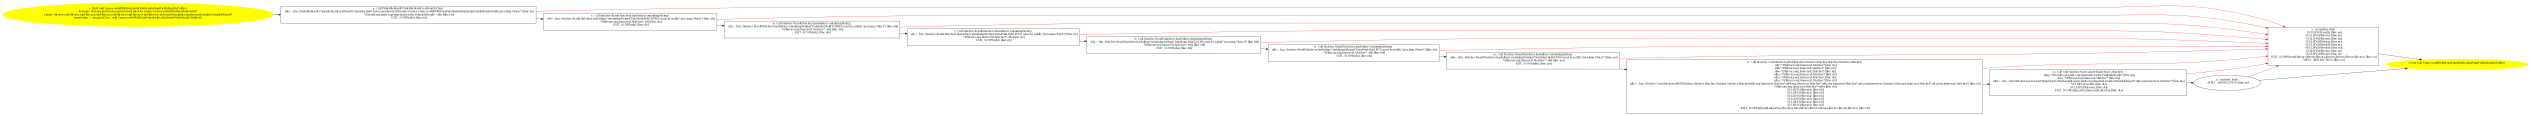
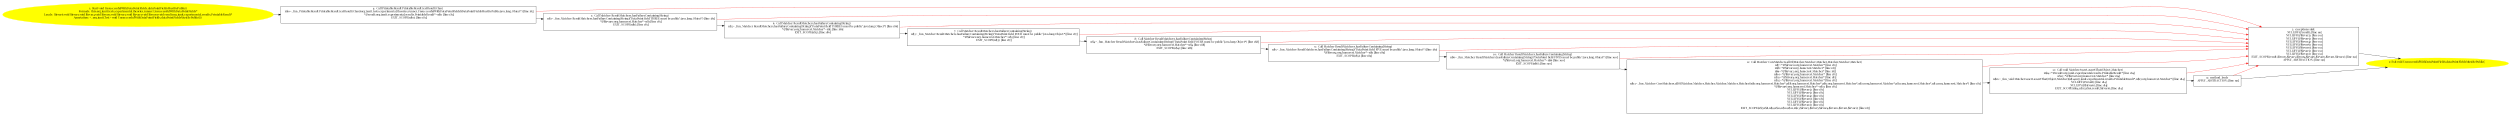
node "13:  method_body APPLY_ABSTRACTION; [line 191]": shape ellipse -> box
